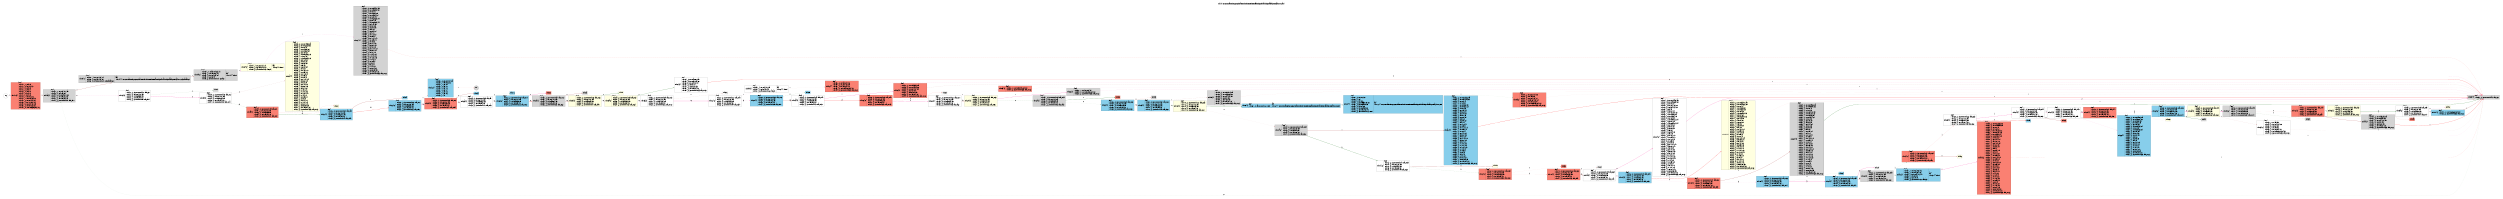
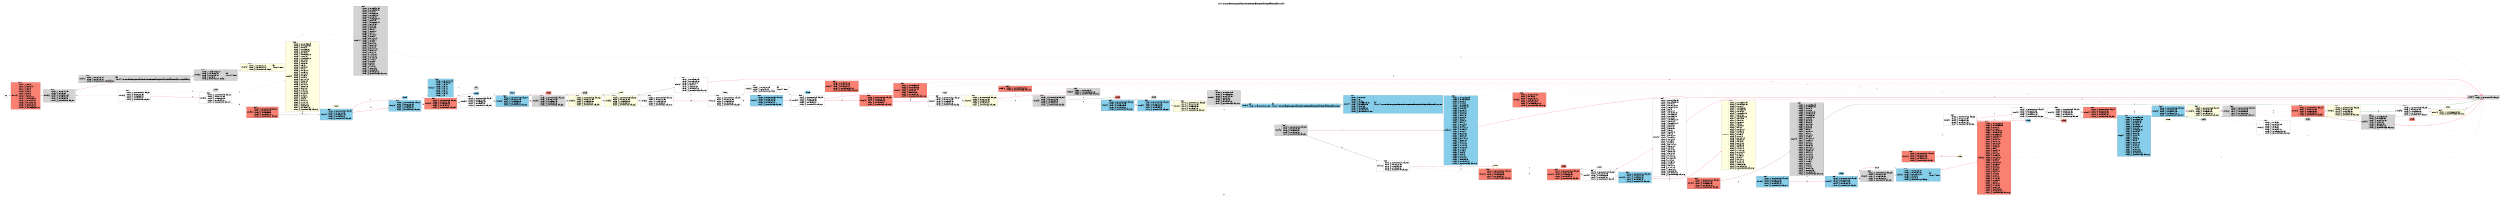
node "0x401b7b [15]": fillcolor skyblue -> lightyellow
